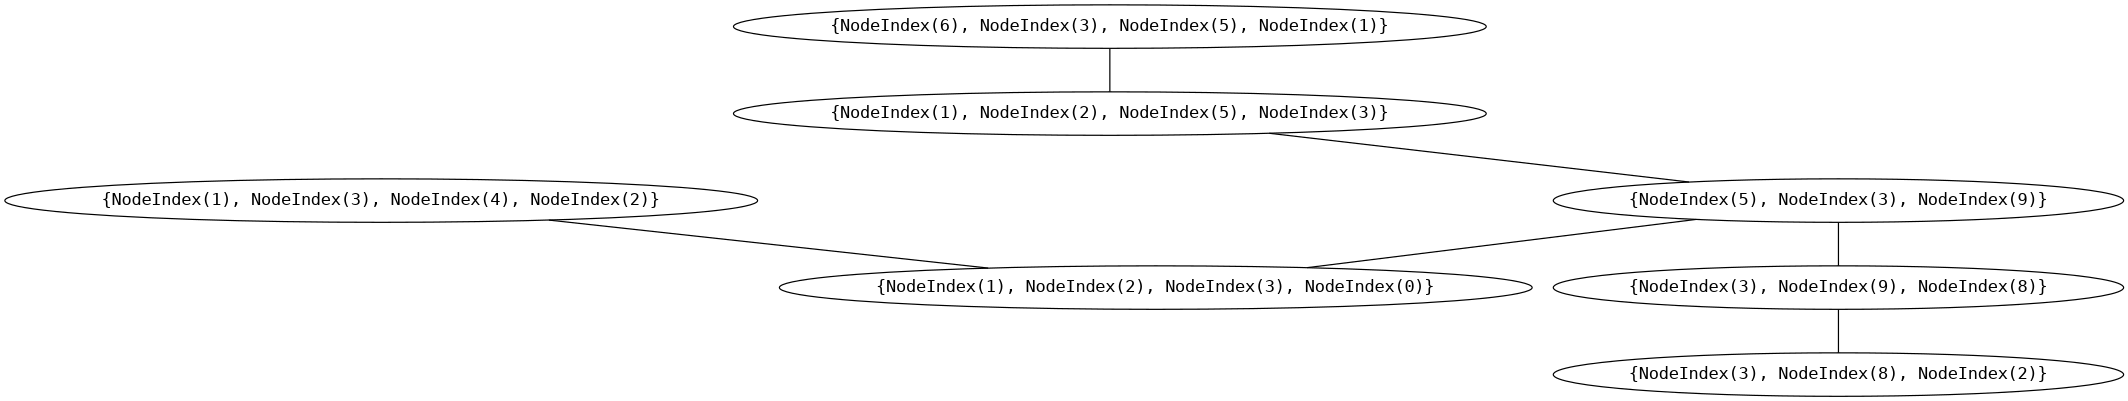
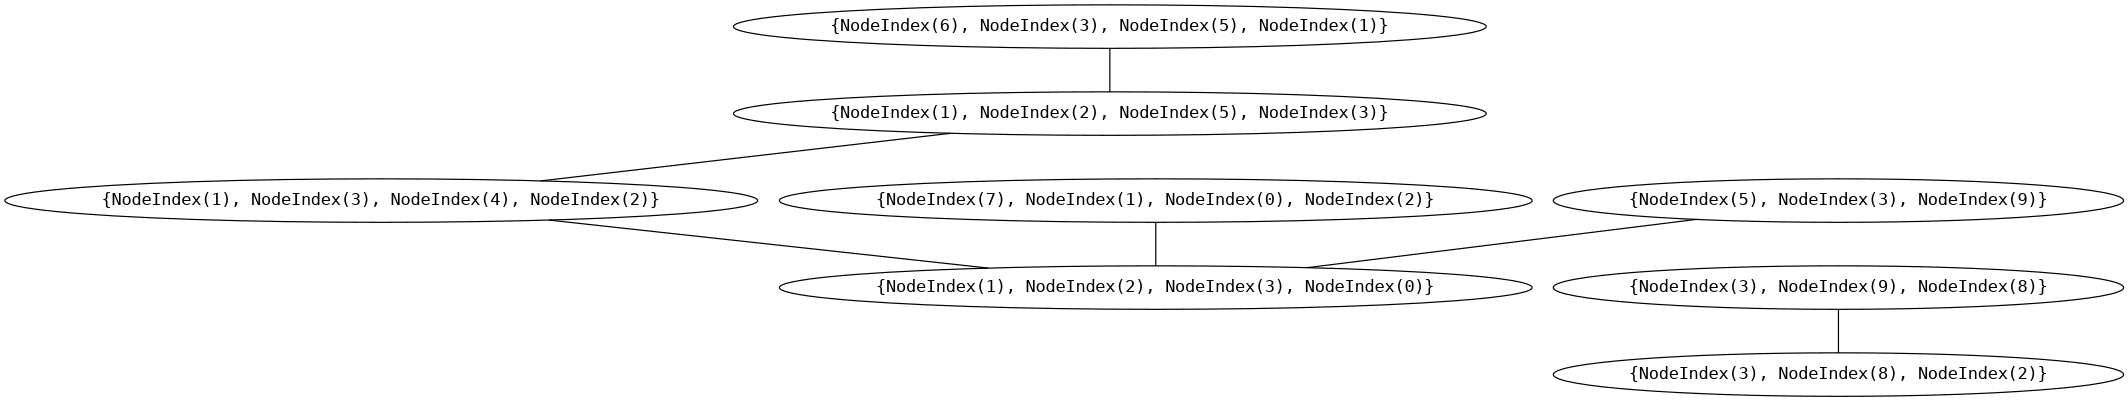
edge "{NodeIndex(1), NodeIndex(2), NodeIndex(5), NodeIndex(3)}" -- "{NodeIndex(5), NodeIndex(3), NodeIndex(9)}": now "{NodeIndex(1), NodeIndex(2), NodeIndex(5), NodeIndex(3)}" -- "{NodeIndex(1), NodeIndex(3), NodeIndex(4), NodeIndex(2)}"
node "{NodeIndex(7), NodeIndex(1), NodeIndex(0), NodeIndex(2)}": added
edge "{NodeIndex(5), NodeIndex(3), NodeIndex(9)}" -- "{NodeIndex(3), NodeIndex(9), NodeIndex(8)}": removed
